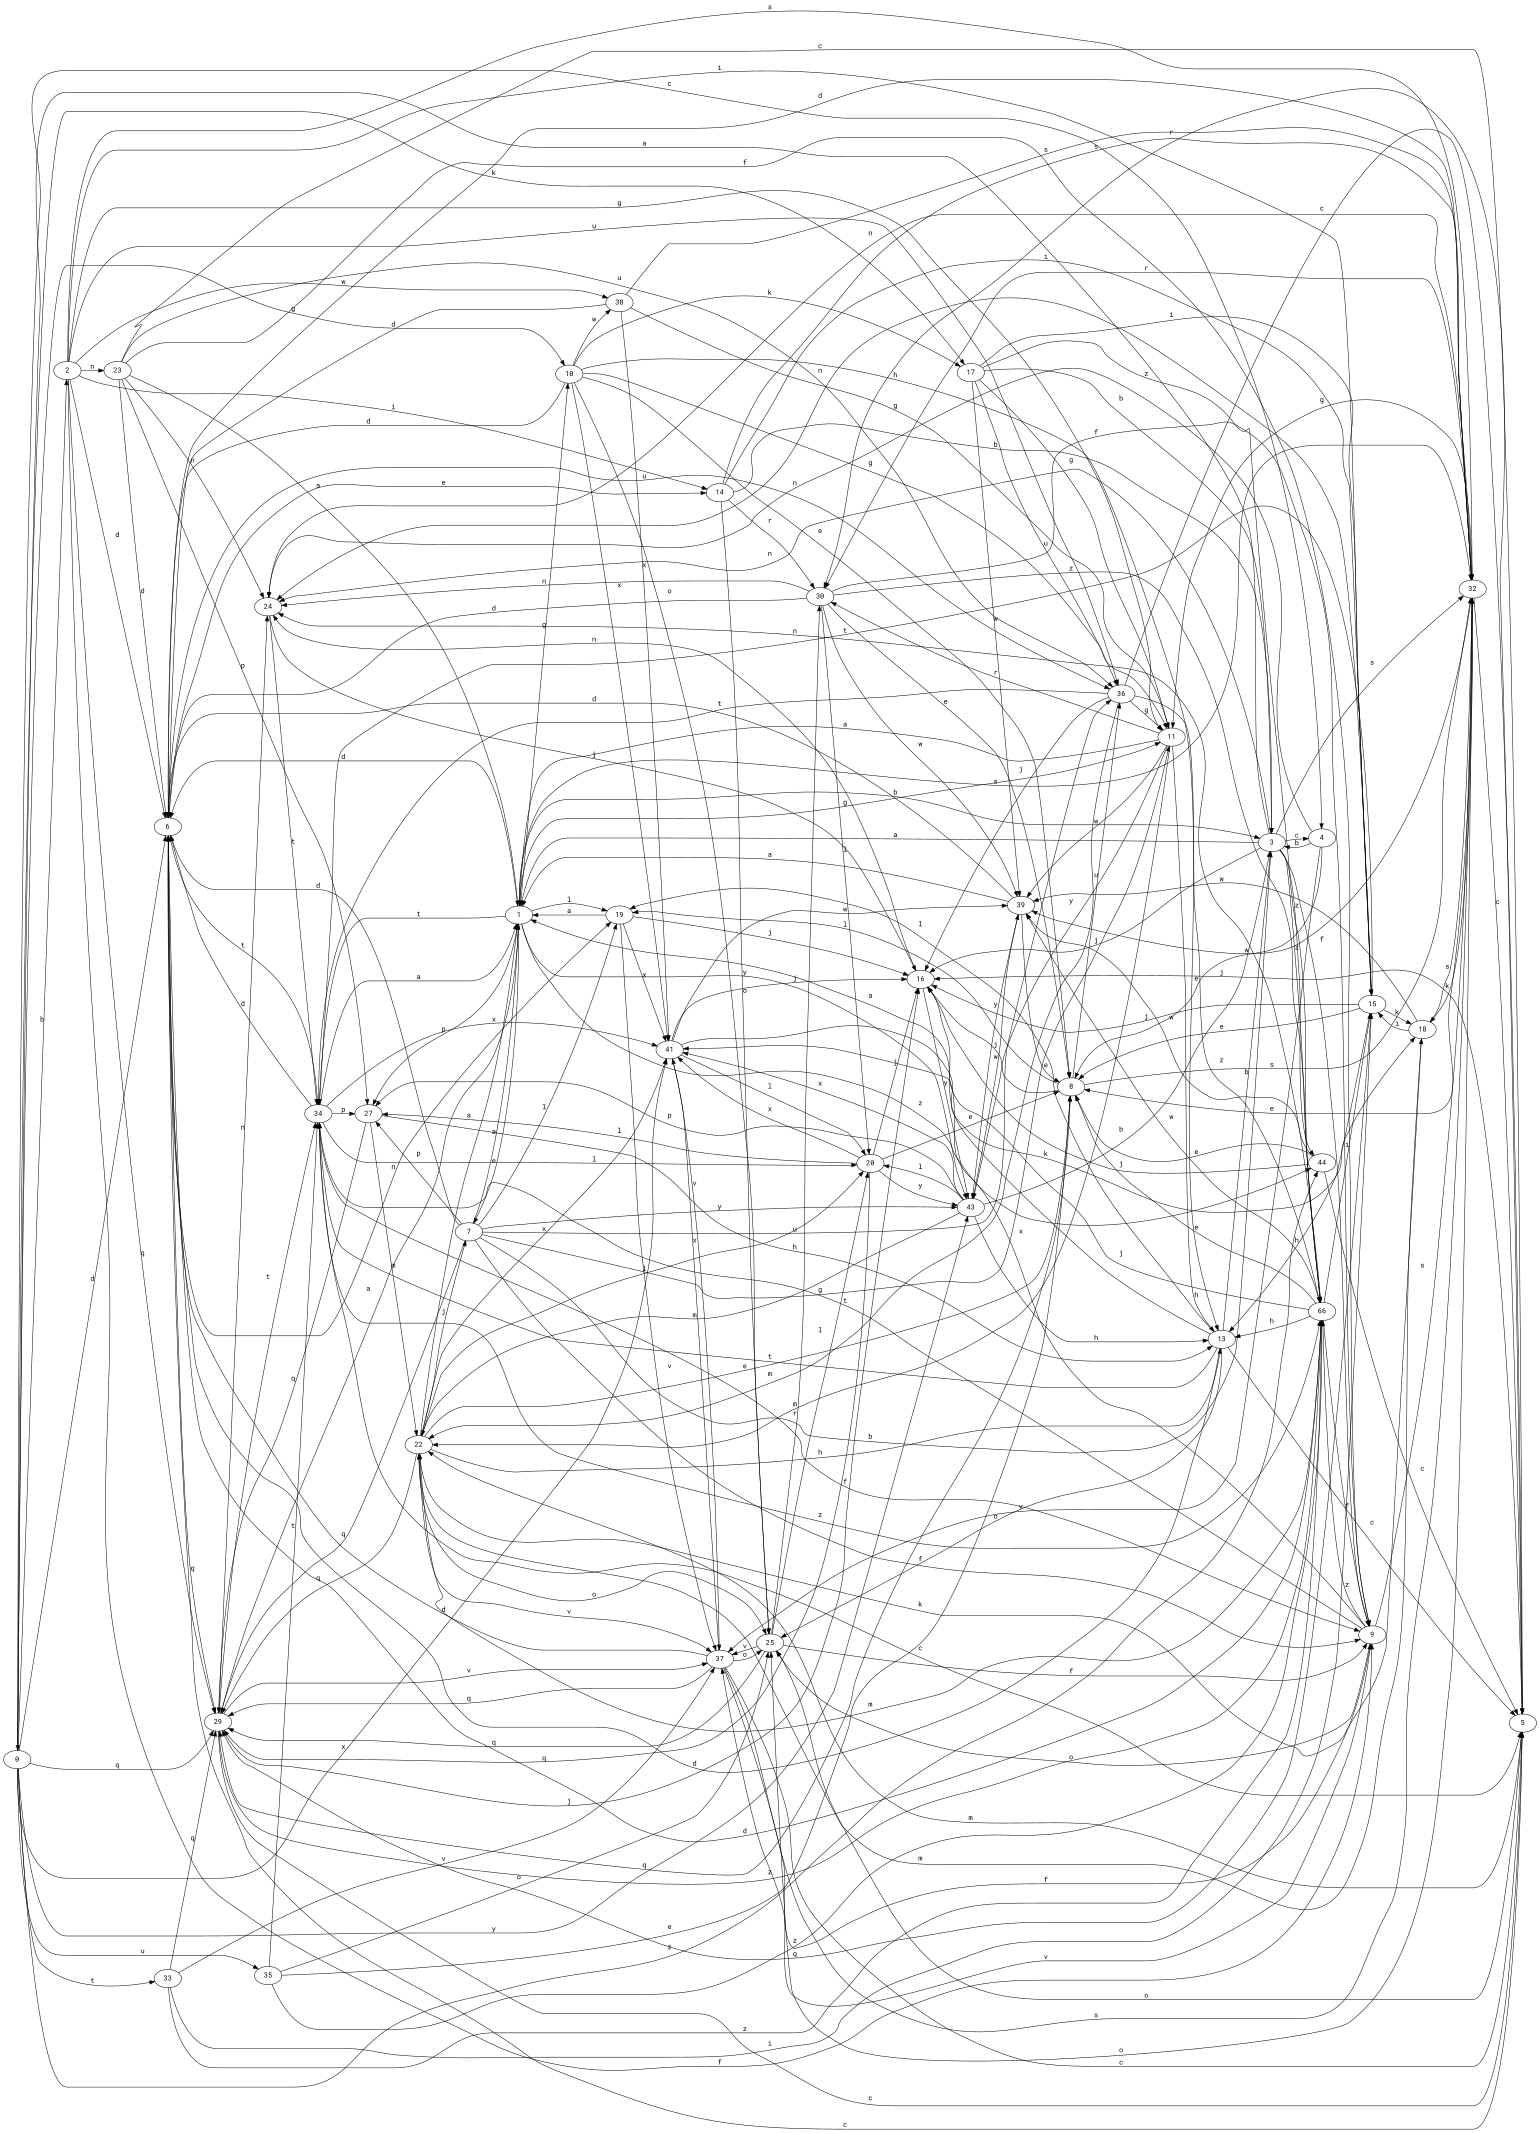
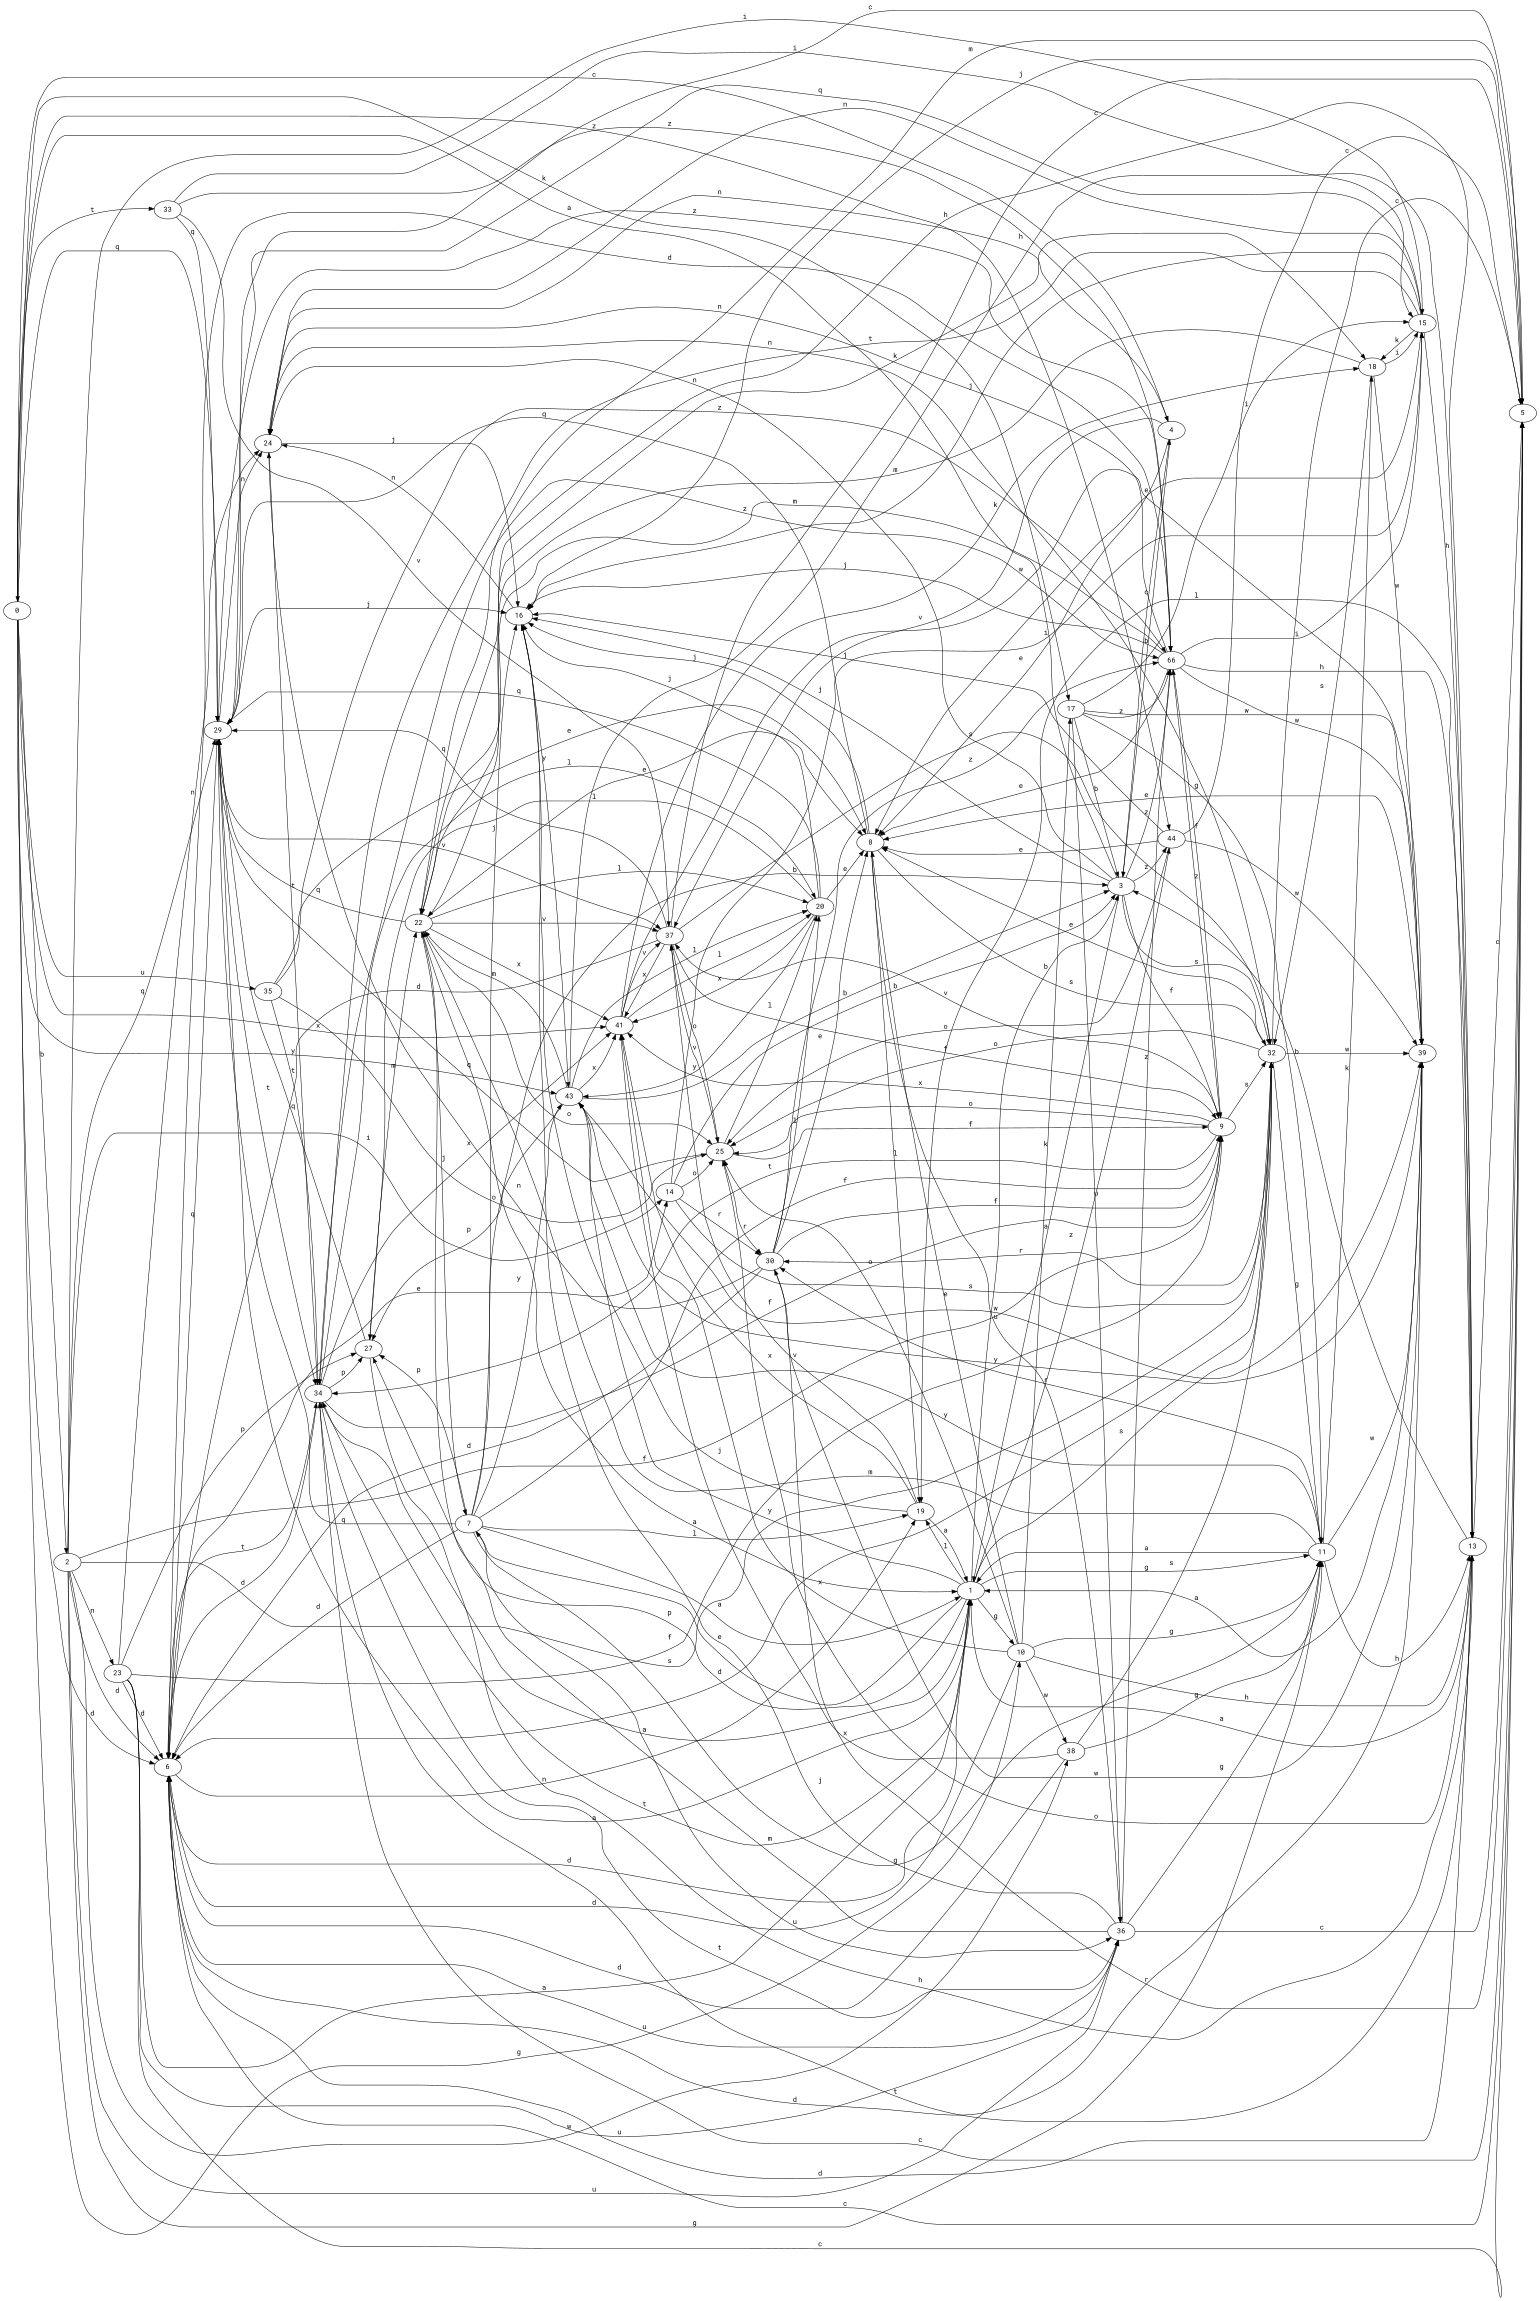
edge "32" -> "18": now "11" -> "18"
edge "41" -> "16": now "7" -> "16"
edge "5" -> "25": now "44" -> "25"
